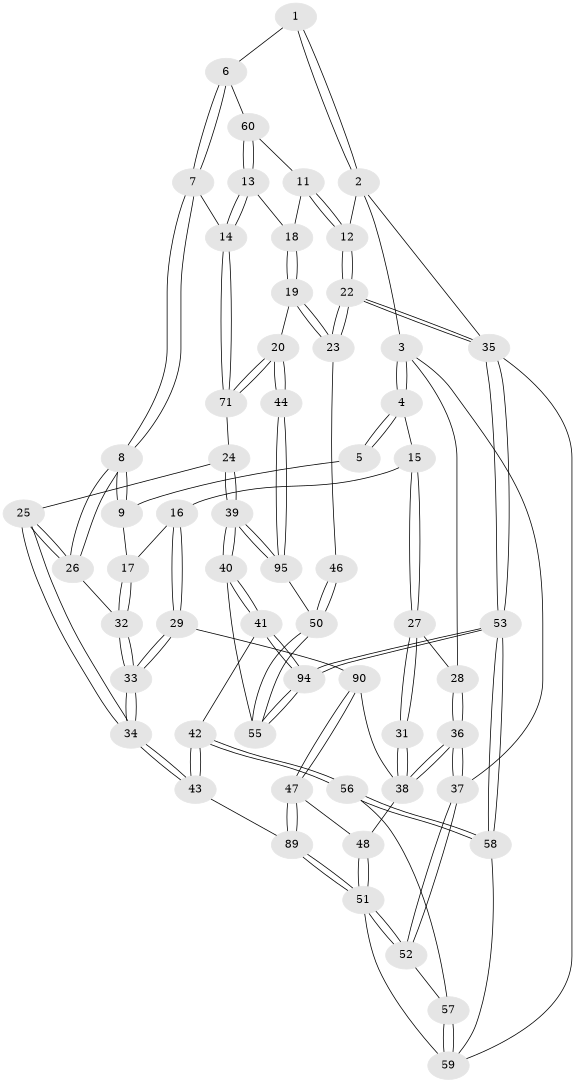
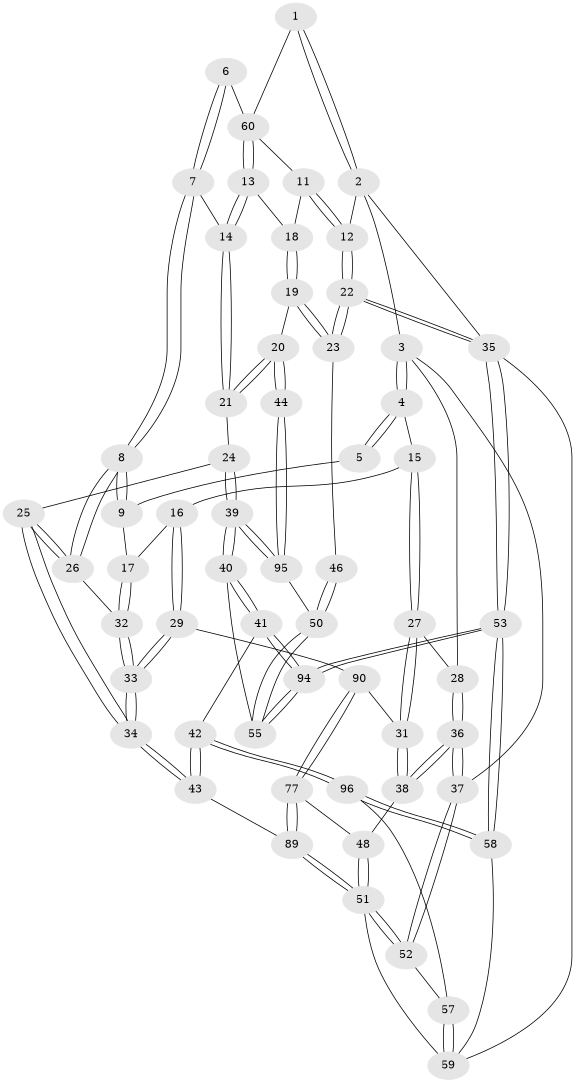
edge "1" -- "6": now "1" -- "60"
node "71": label "71" -> "21"
edge "90" -- "38": now "90" -- "31"
node "47": label "47" -> "77"
node "56": label "56" -> "96"
